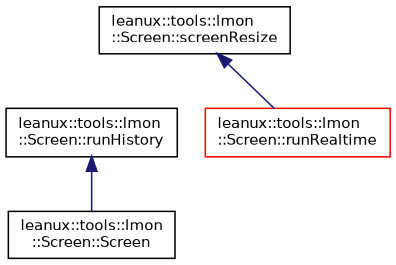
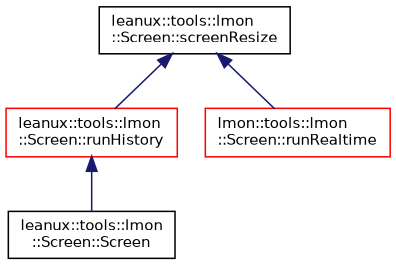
edge "leanux::tools::lmon ::Screen::runHistory" -> "leanux::tools::lmon ::Screen::screenResize": added
node "leanux::tools::lmon ::Screen::runHistory": color black -> red
node "leanux::tools::lmon ::Screen::runRealtime": label "leanux::tools::lmon ::Screen::runRealtime" -> "lmon::tools::lmon ::Screen::runRealtime"
